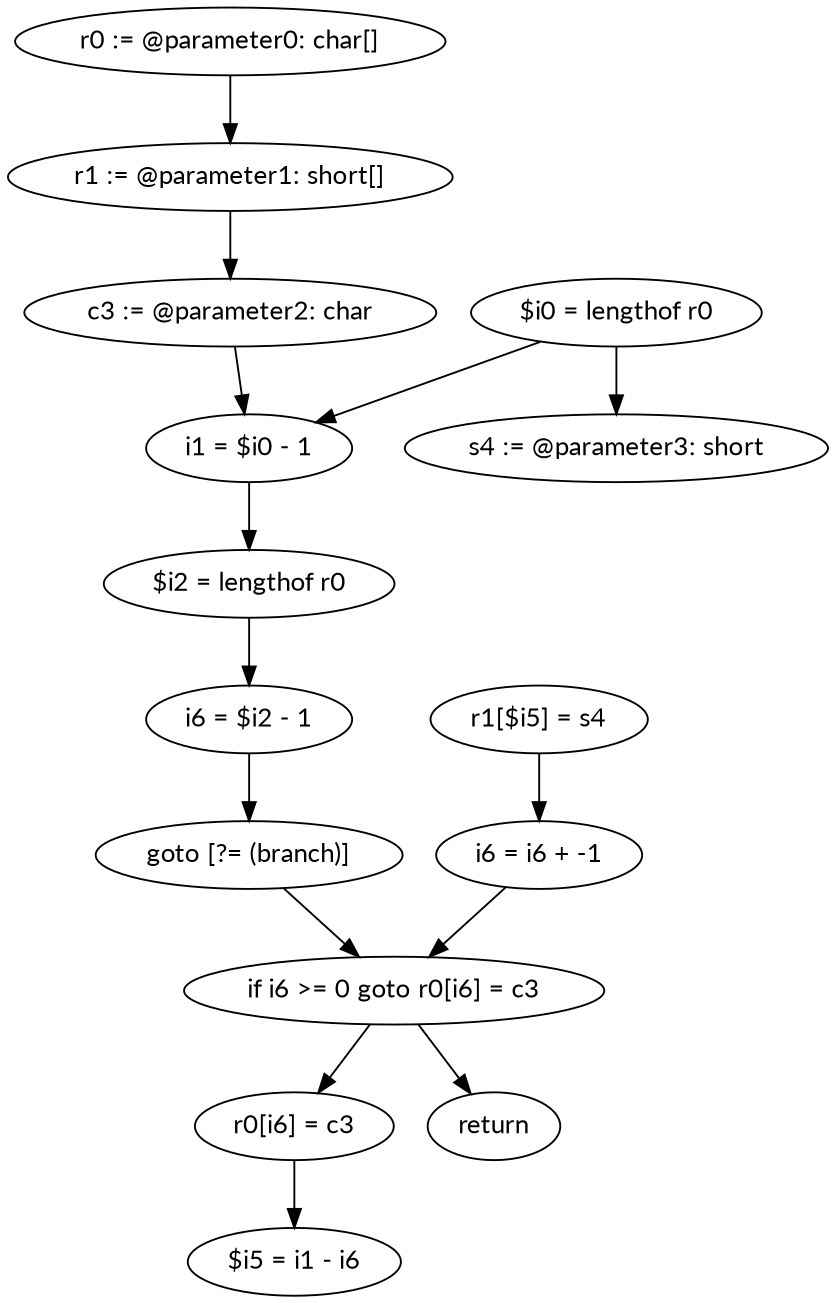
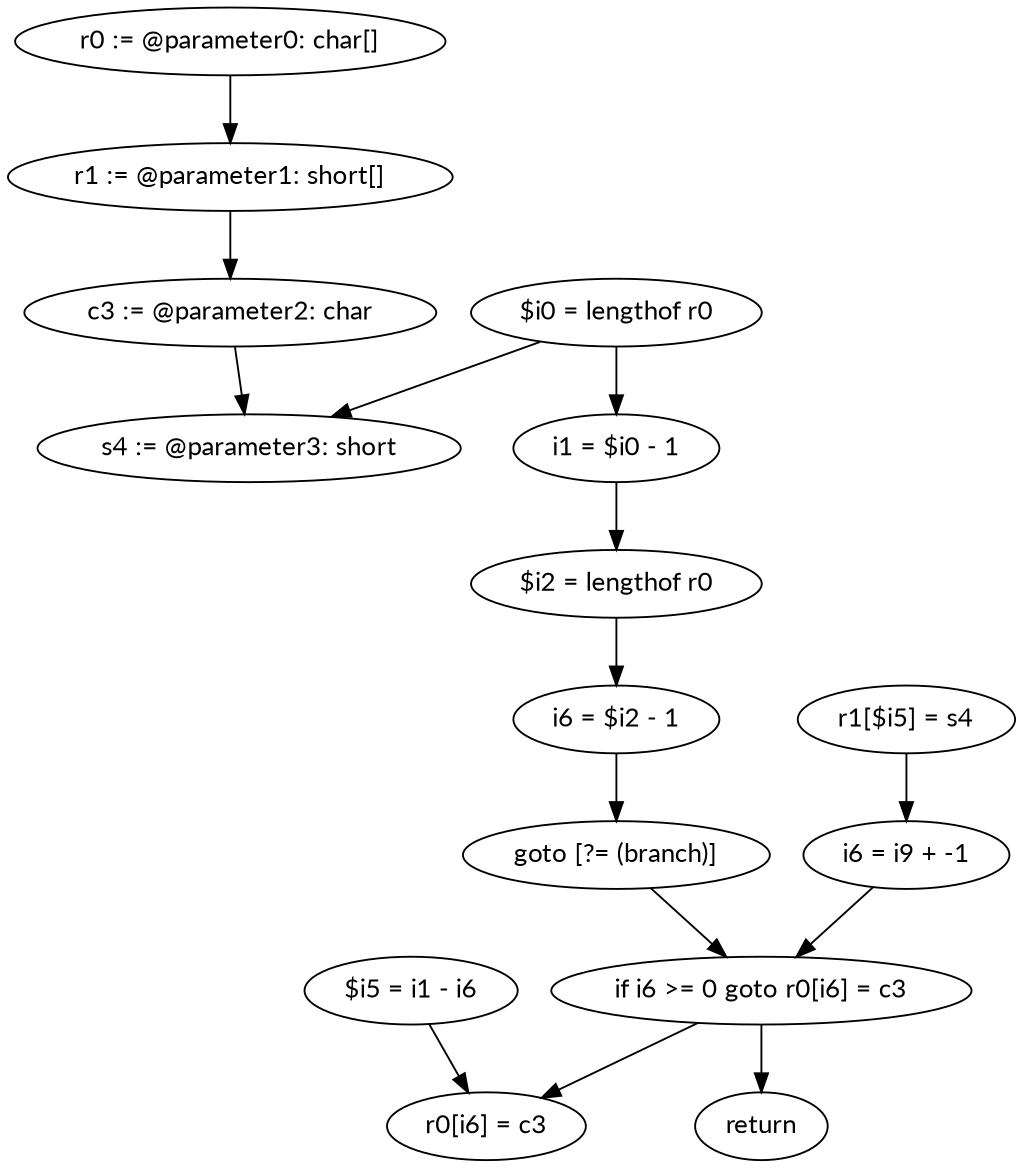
edge "c3 := @parameter2: char" -> "i1 = $i0 - 1": now "c3 := @parameter2: char" -> "s4 := @parameter3: short"
node "i6 = i6 + -1": label "i6 = i6 + -1" -> "i6 = i9 + -1"
edge "r0[i6] = c3" -> "$i5 = i1 - i6": reversed
